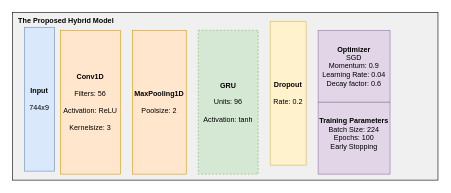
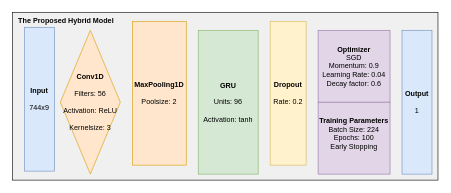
node "Conv1D Filters: 56 Activation: ReLU Kernelsize: 3": shape rectangle -> diamond
node "MaxPooling1D Poolsize: 2": moved (159, 102) -> (159, 93)
node "GRU Units: 96 Activation: tanh": style dashed -> solid
node "Output 1": added
